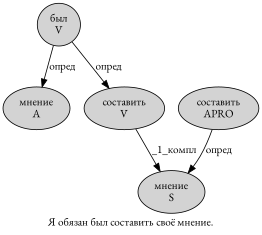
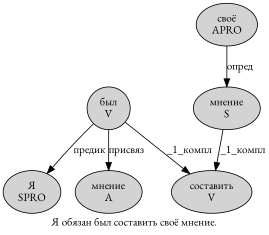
edge "был V" -> "мнение A": label "опред" -> "присвяз"
edge "был V" -> "составить V": label "опред" -> "_1_компл"
node "составить APRO": label "составить APRO" -> "своё APRO"
edge "составить V" -> "мнение S": reversed
node "Я SPRO": added
